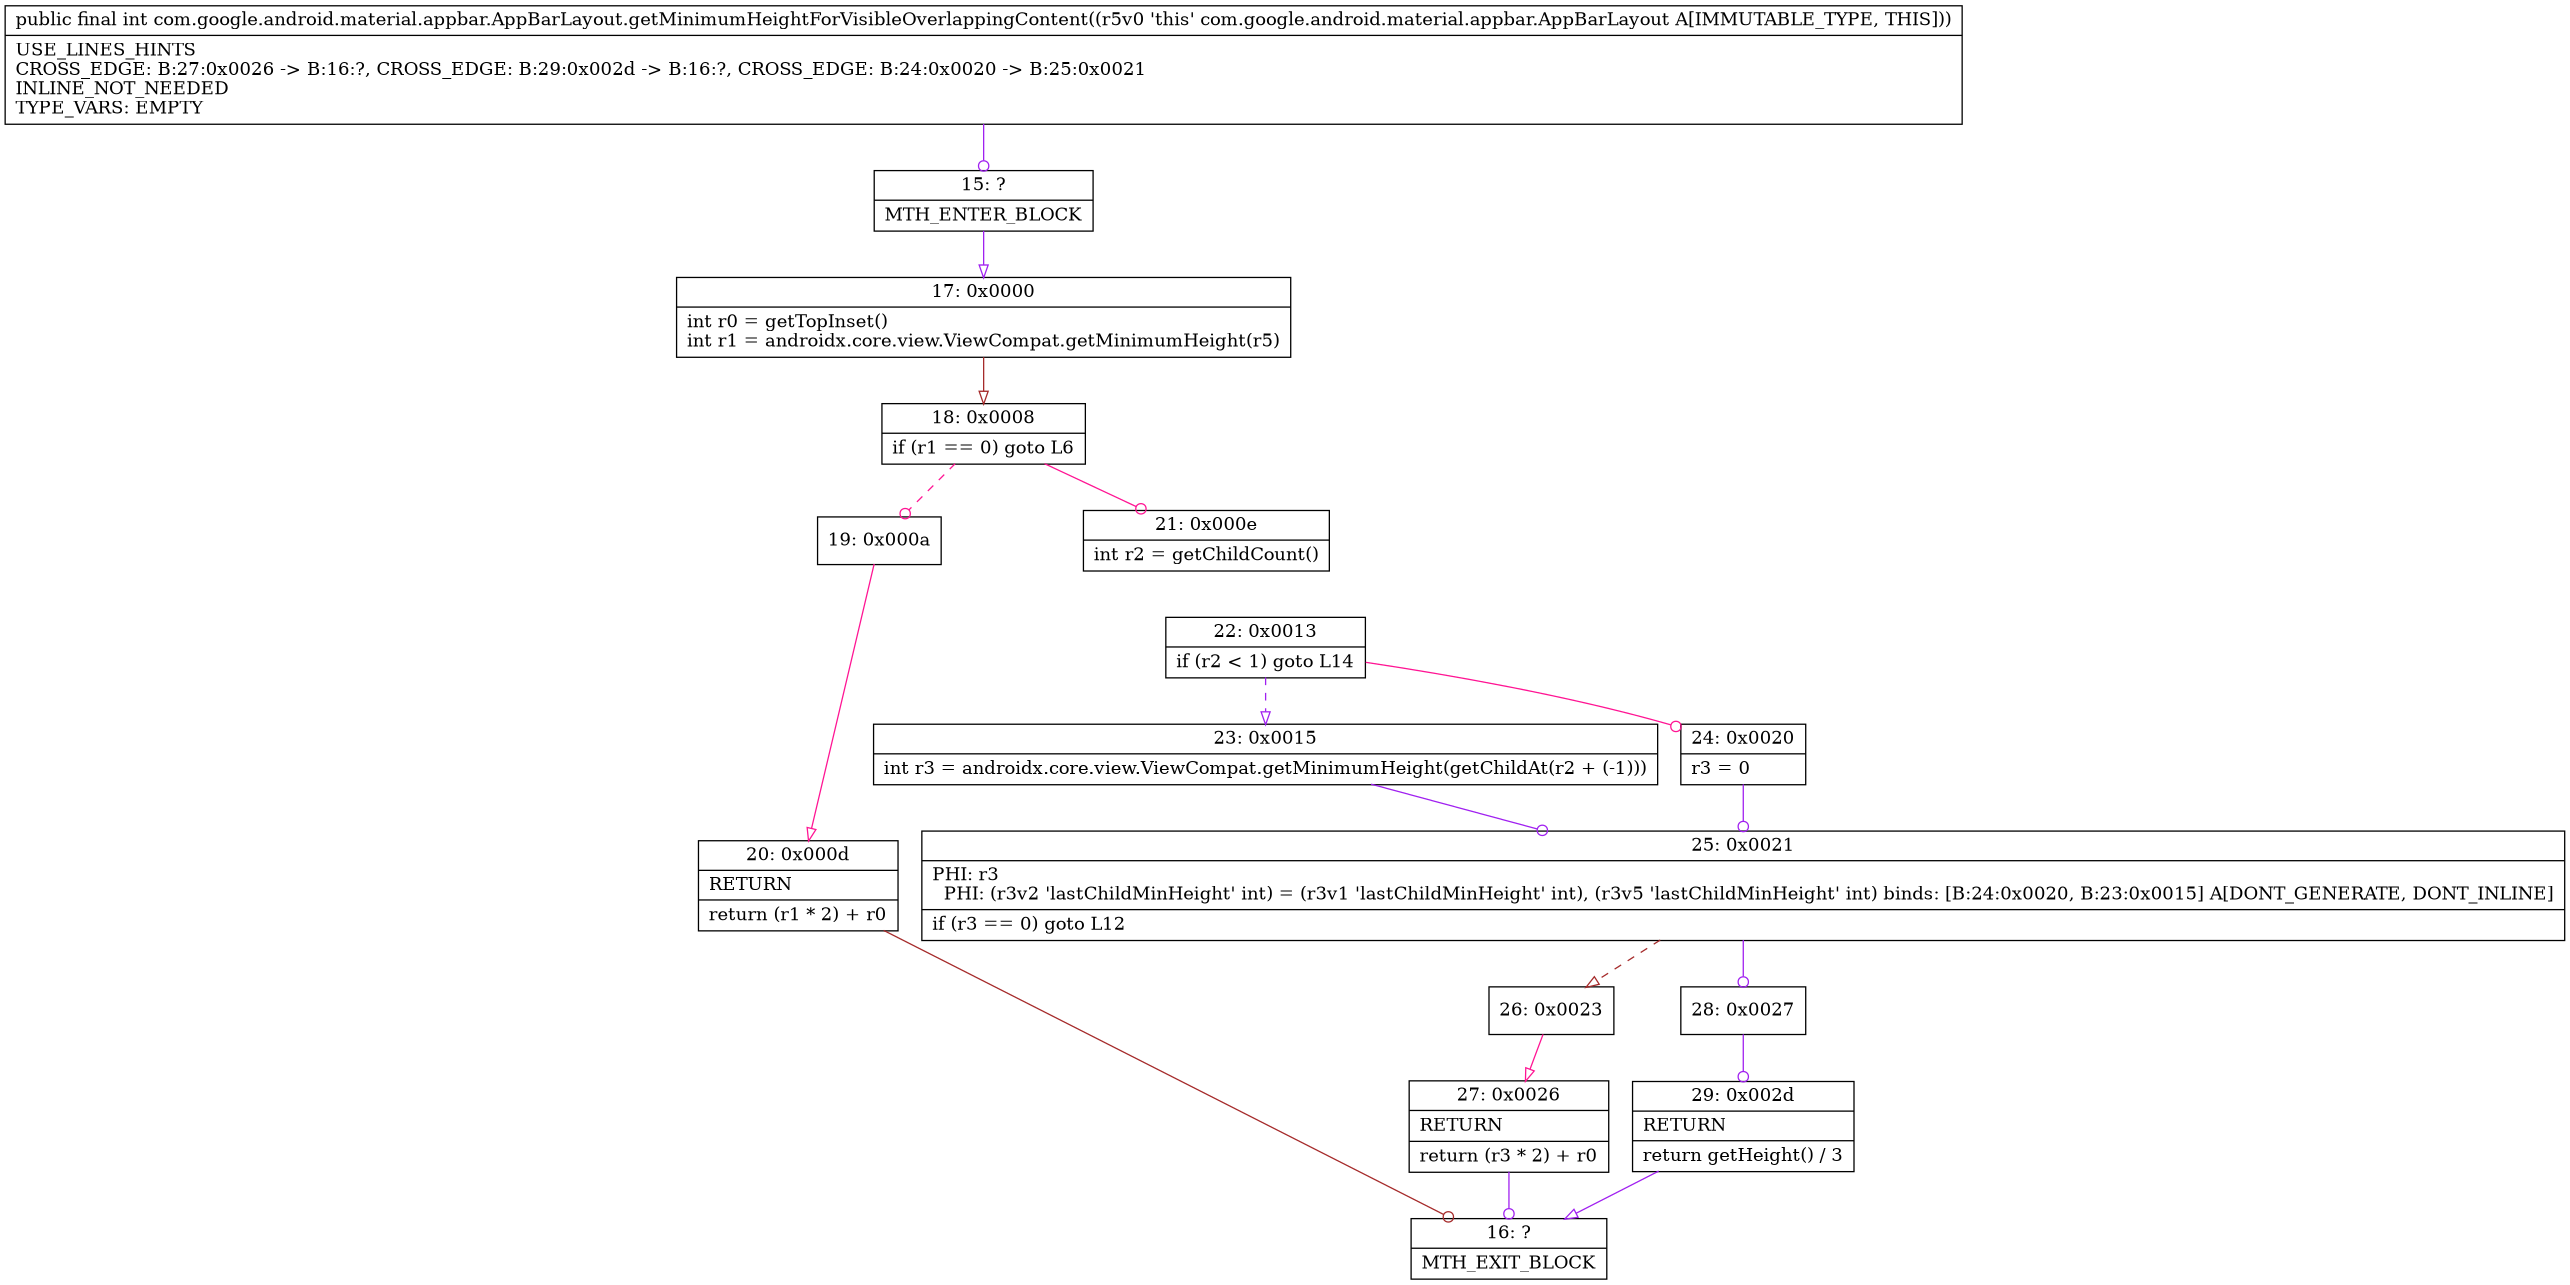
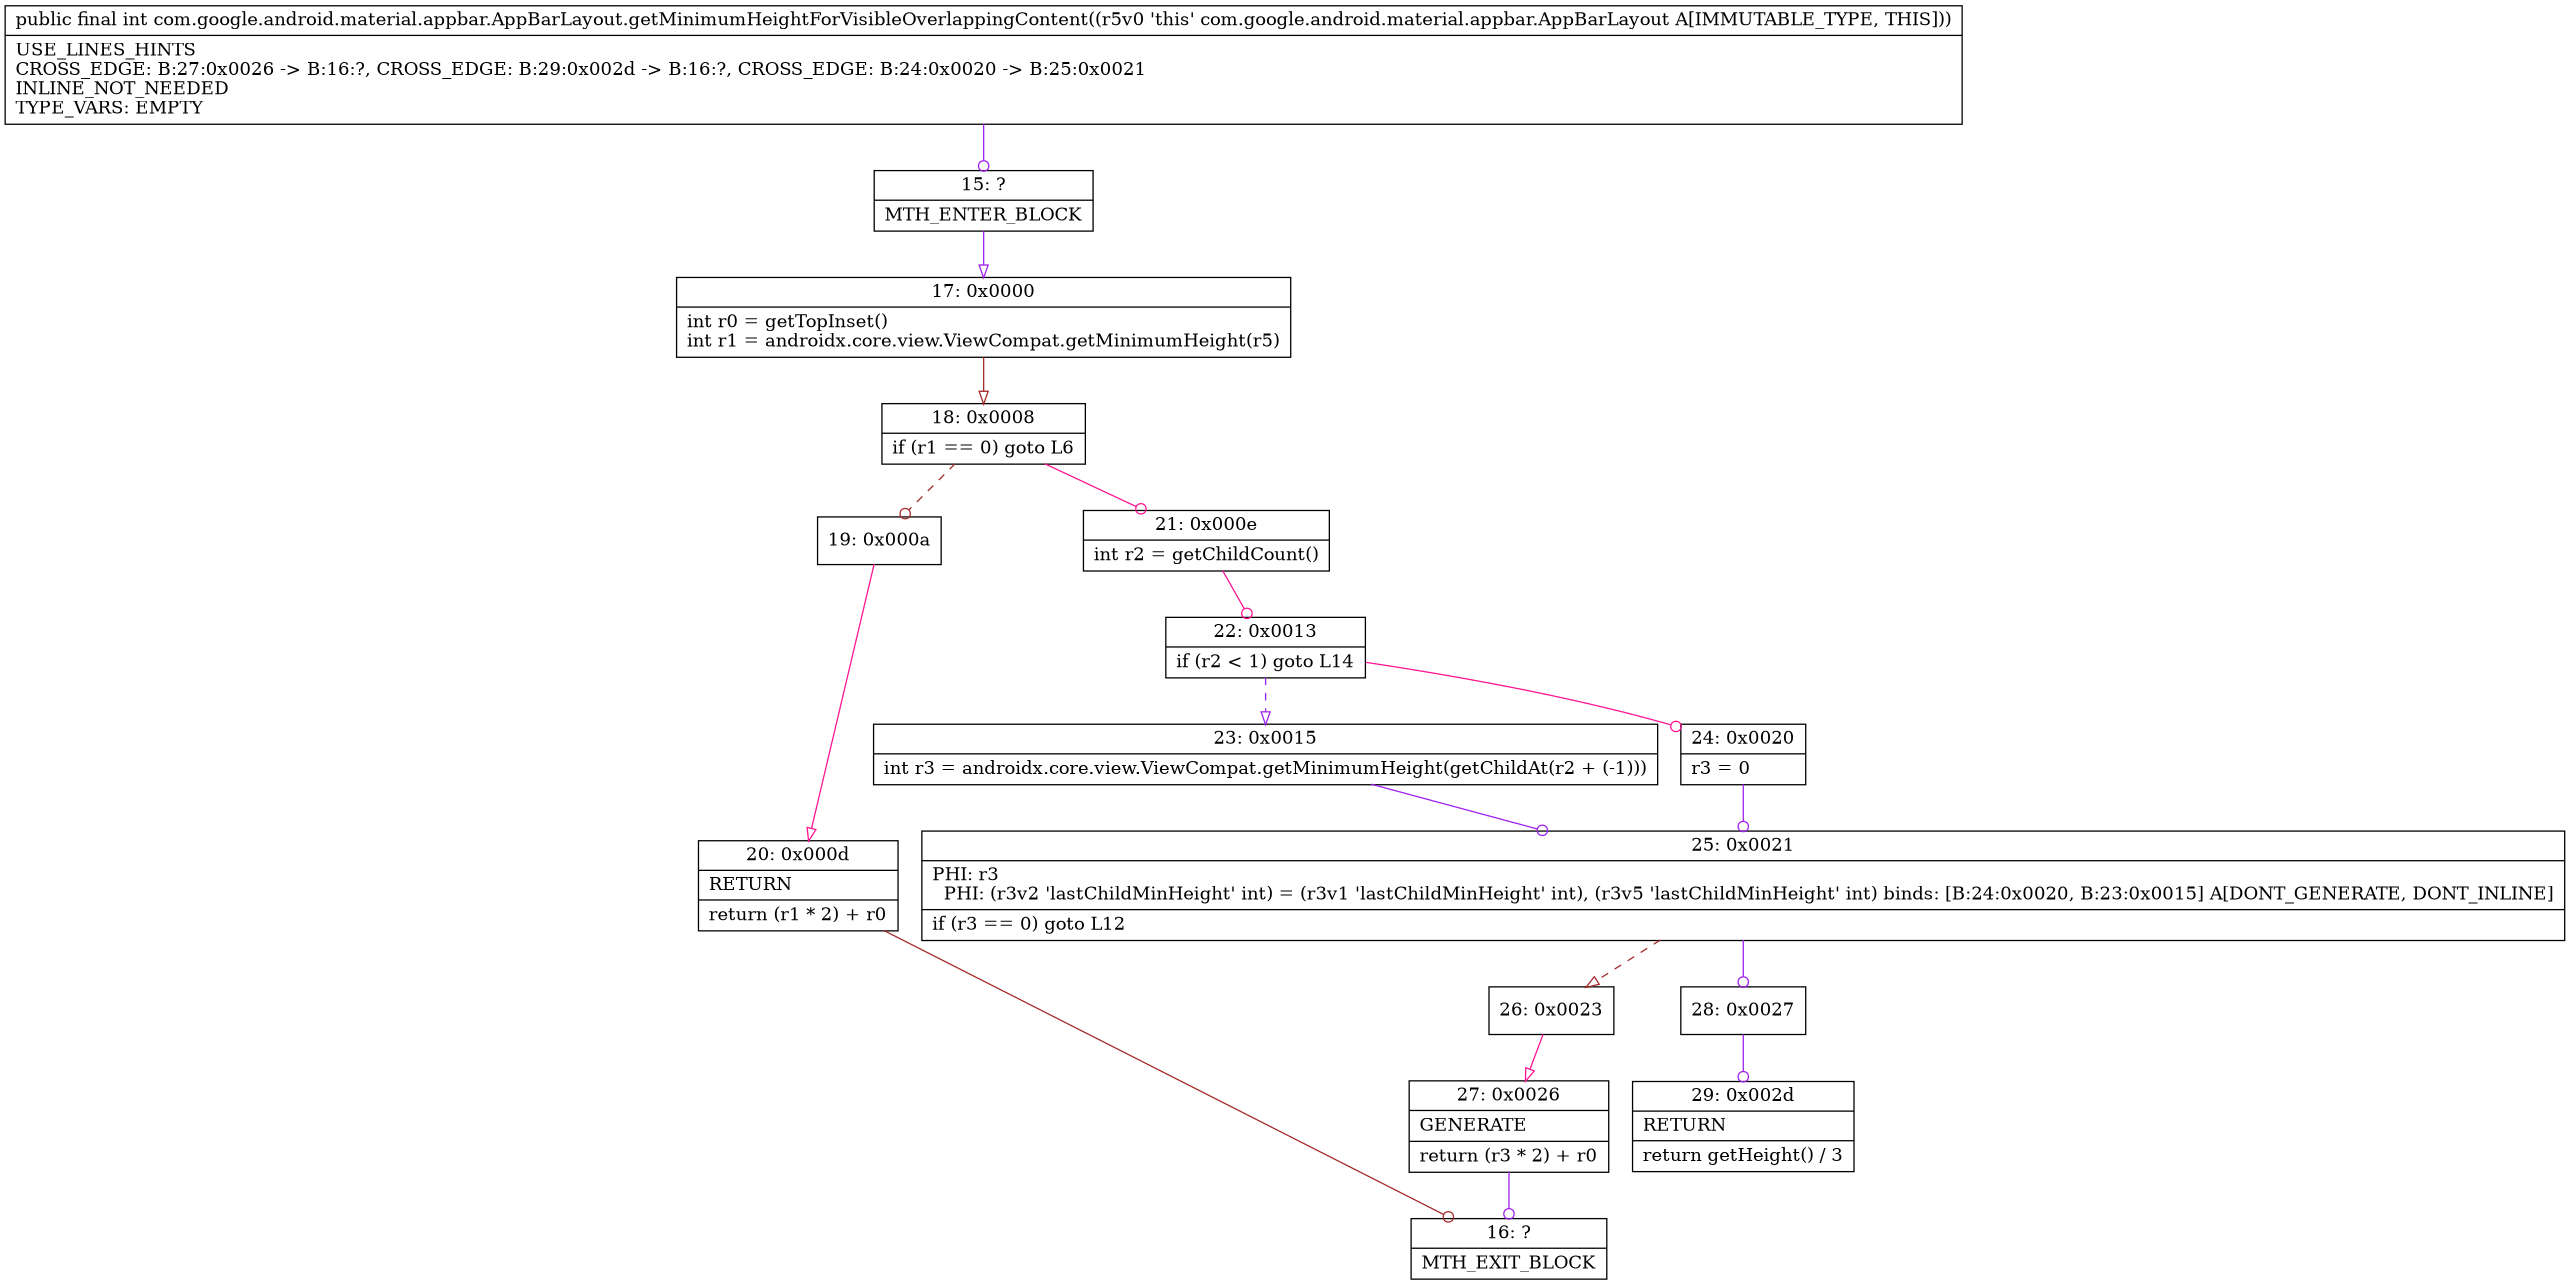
edge "18: 0x0008" -> "19: 0x000a": color deeppink -> brown
edge "21: 0x000e" -> "22: 0x0013": added
node "27: 0x0026": text "RETURN" -> "GENERATE"
edge "29: 0x002d" -> "16: ?": removed
